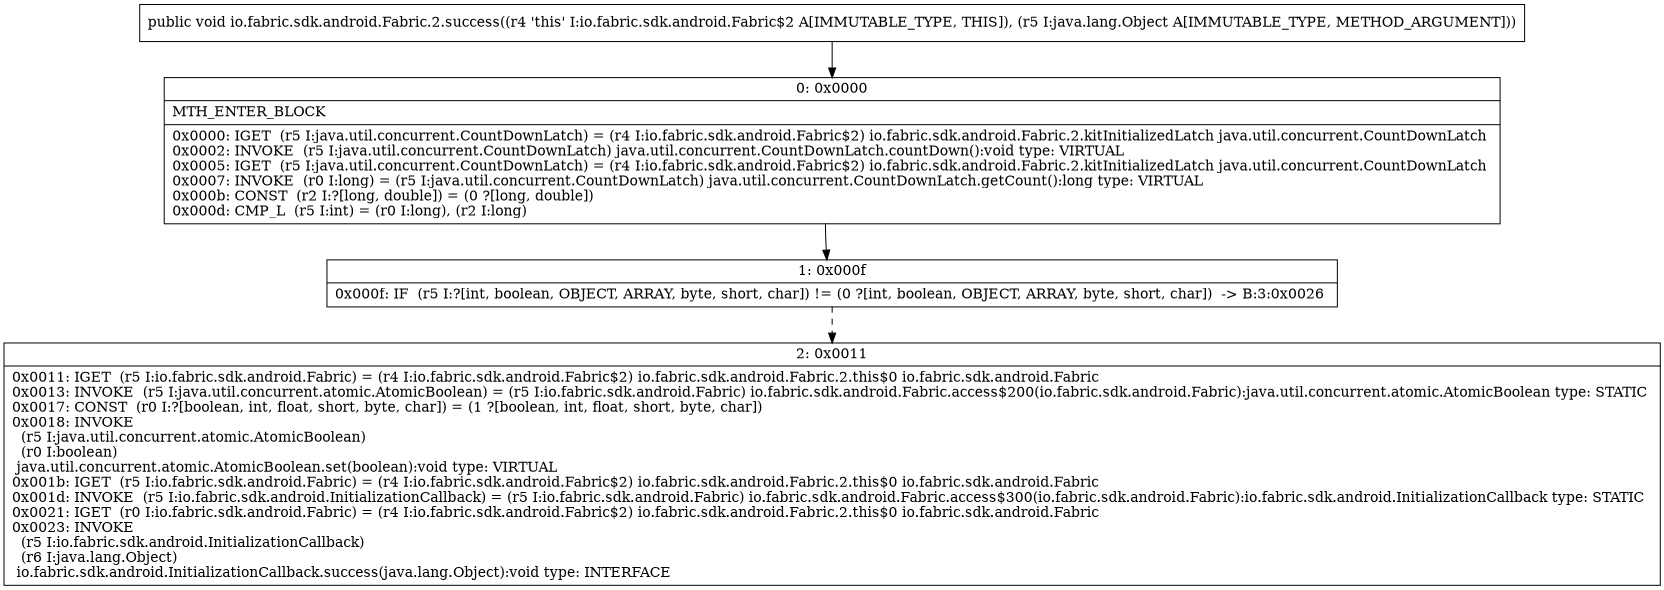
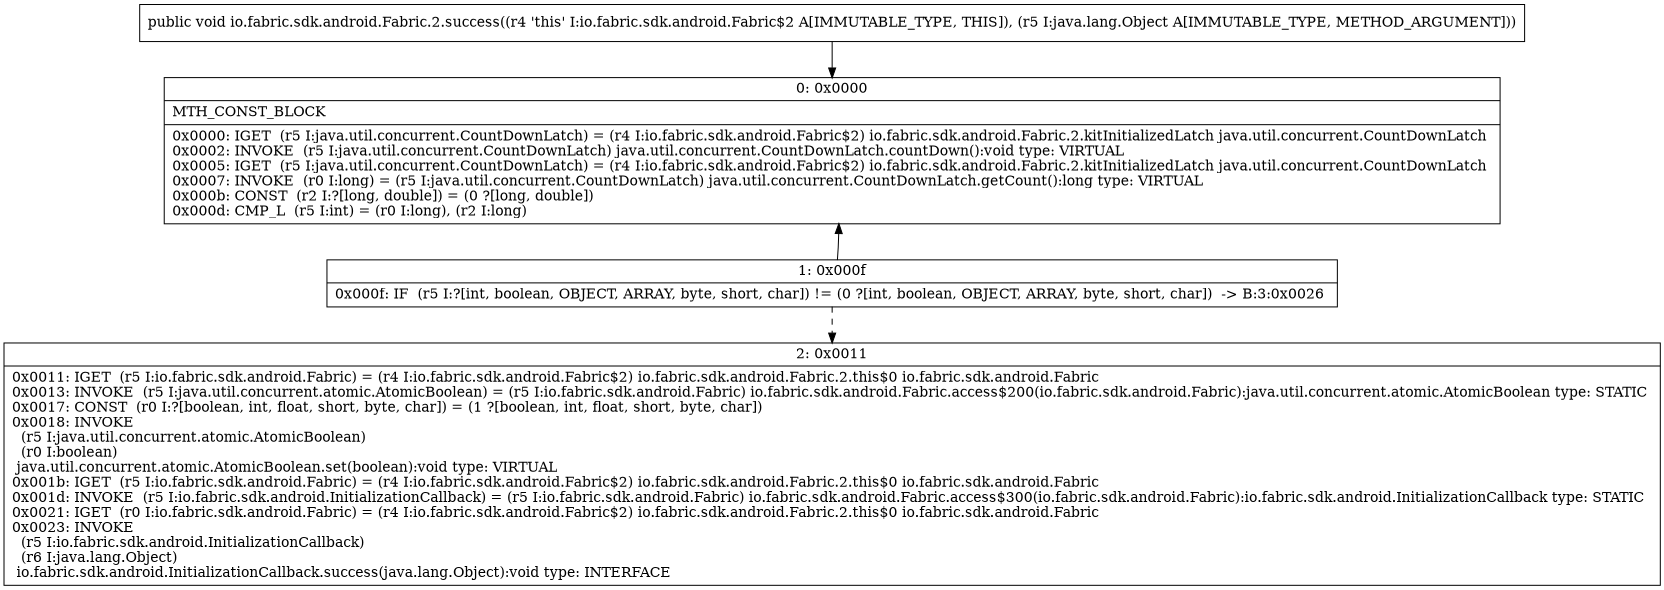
node "0: 0x0000": text "MTH_ENTER_BLOCK" -> "MTH_CONST_BLOCK"
edge "0: 0x0000" -> "1: 0x000f": reversed
